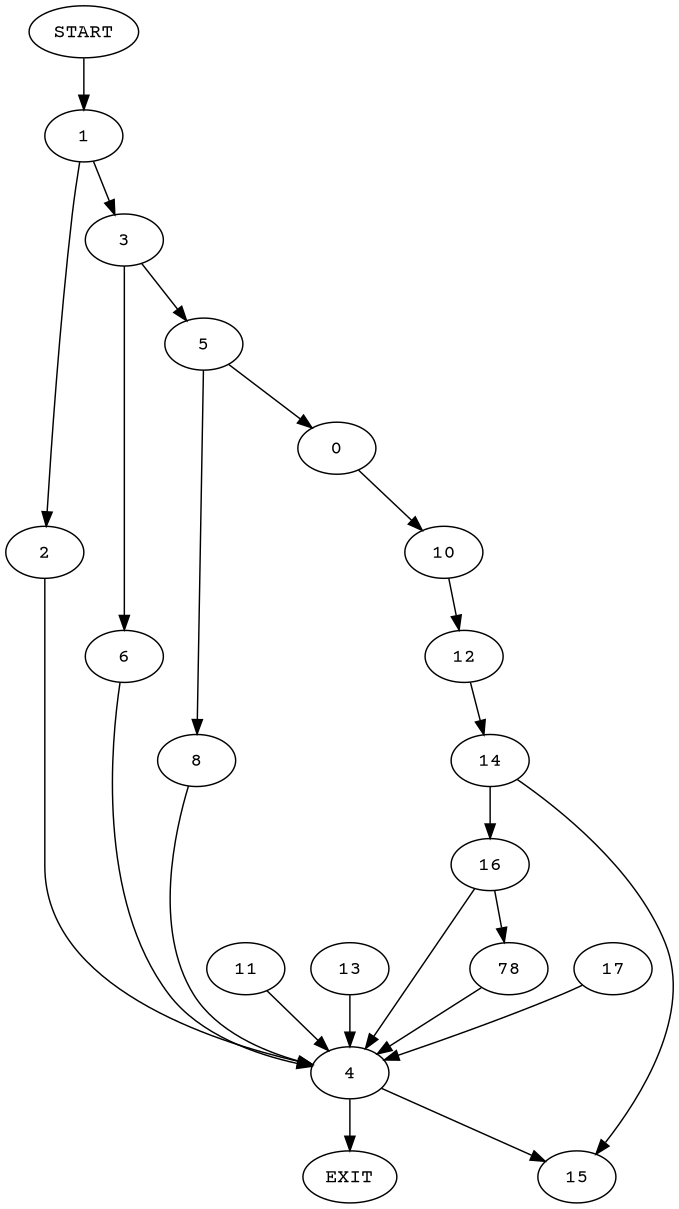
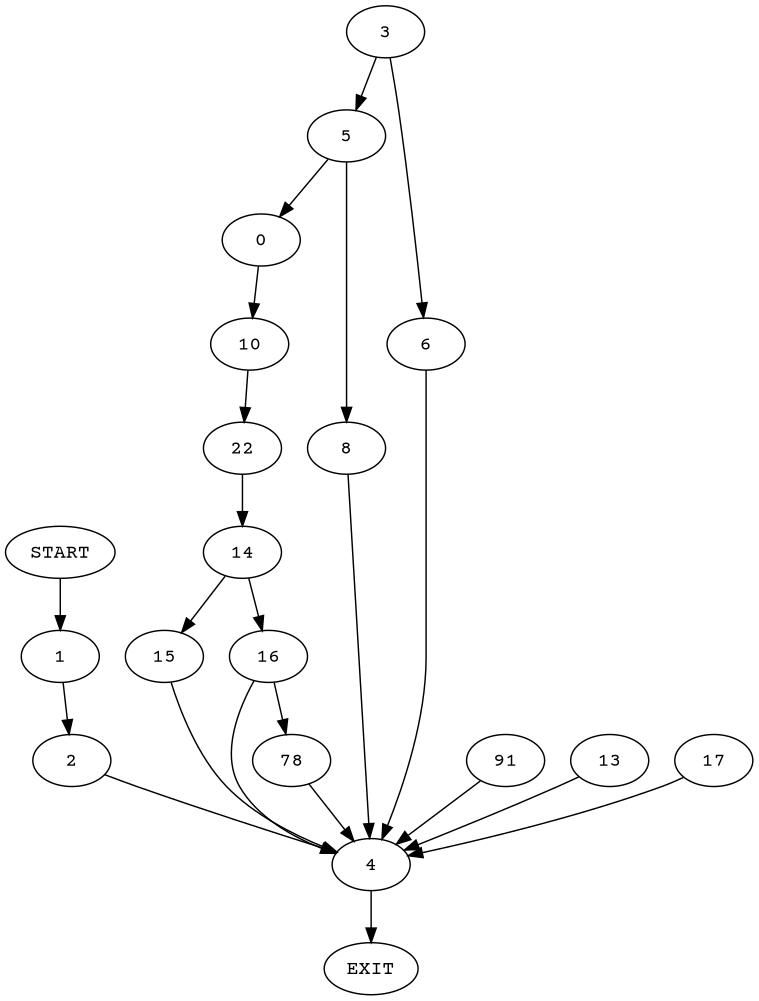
edge "1" -> "3": removed
node "12": label "12" -> "22"
node "11": label "11" -> "91"
edge "4" -> "15": reversed
